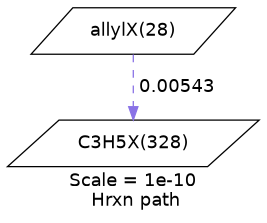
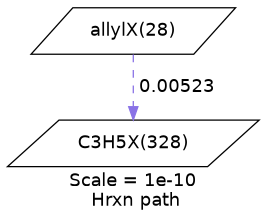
edge "allylX(28)" -> "C3H5X(328)": label " 0.00543" -> " 0.00523"
